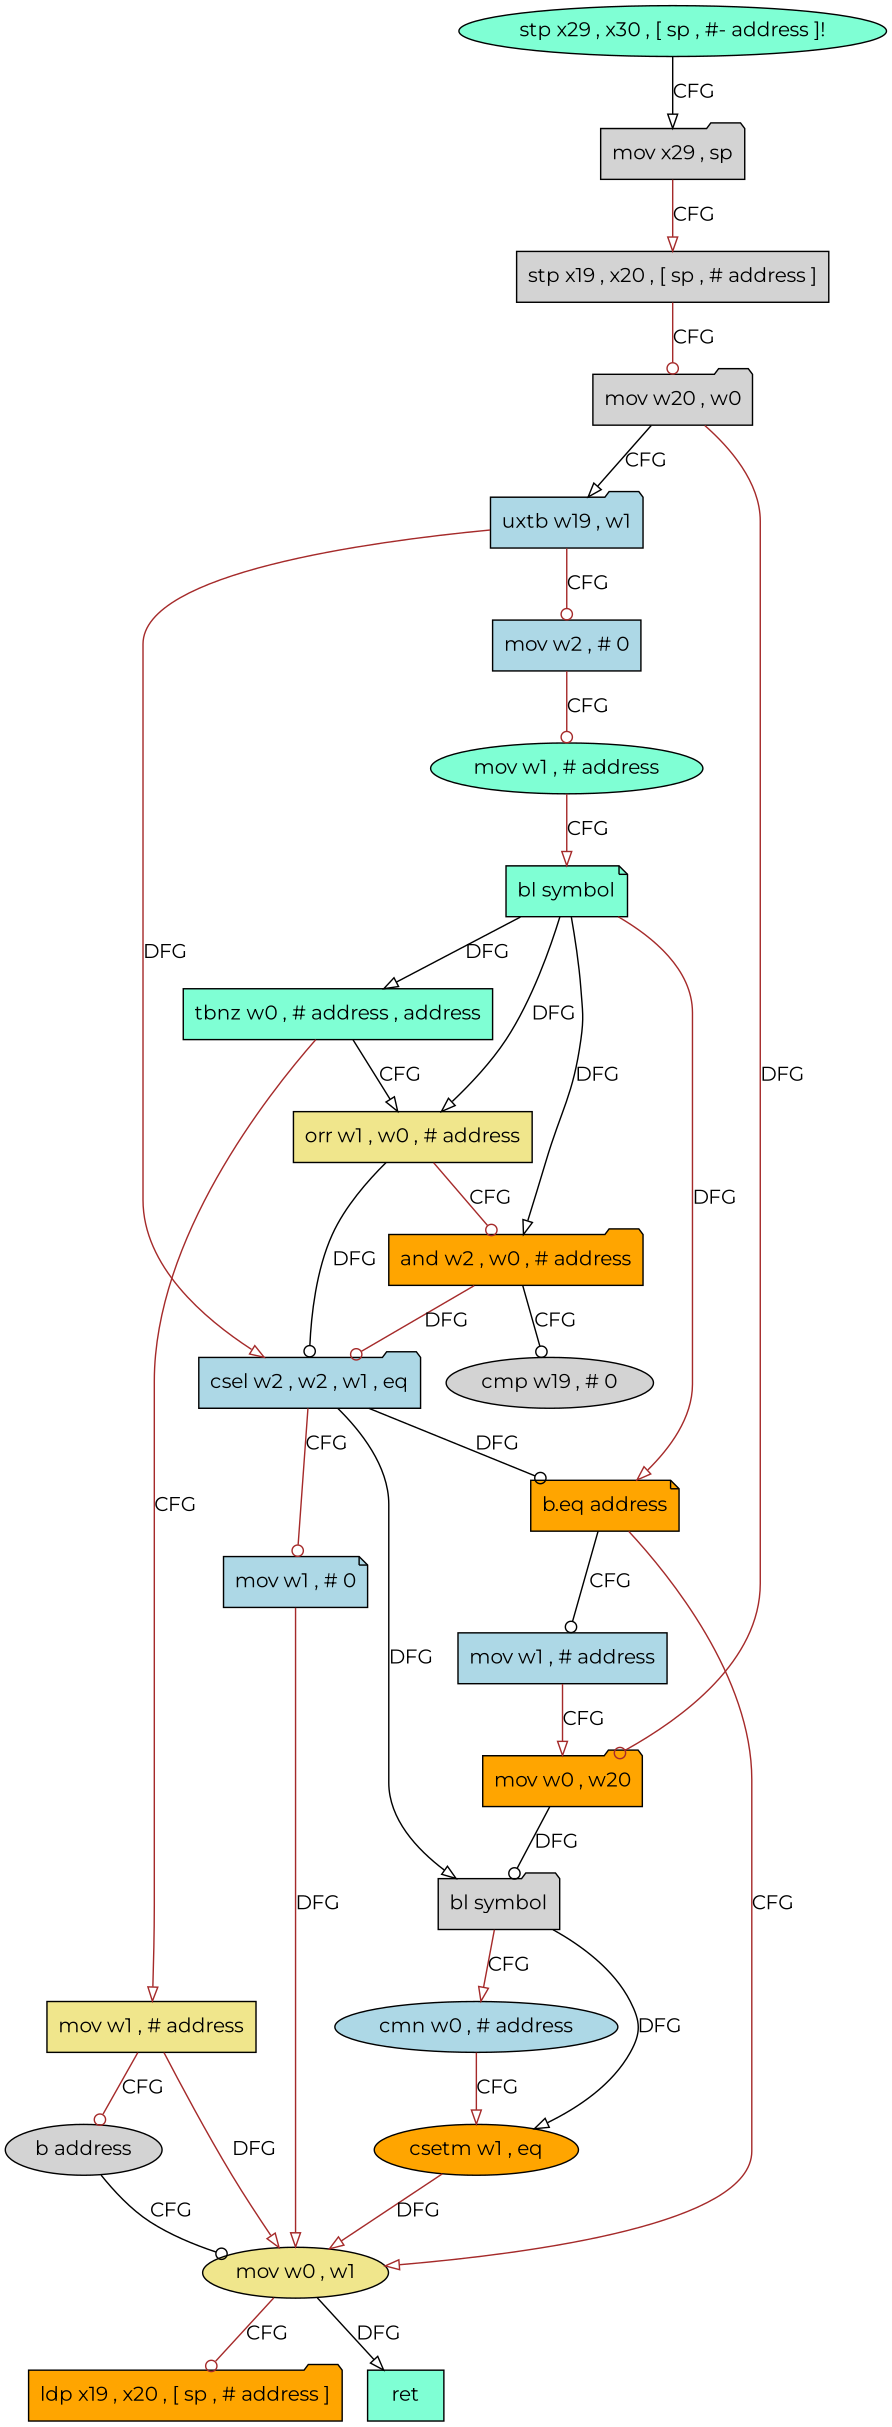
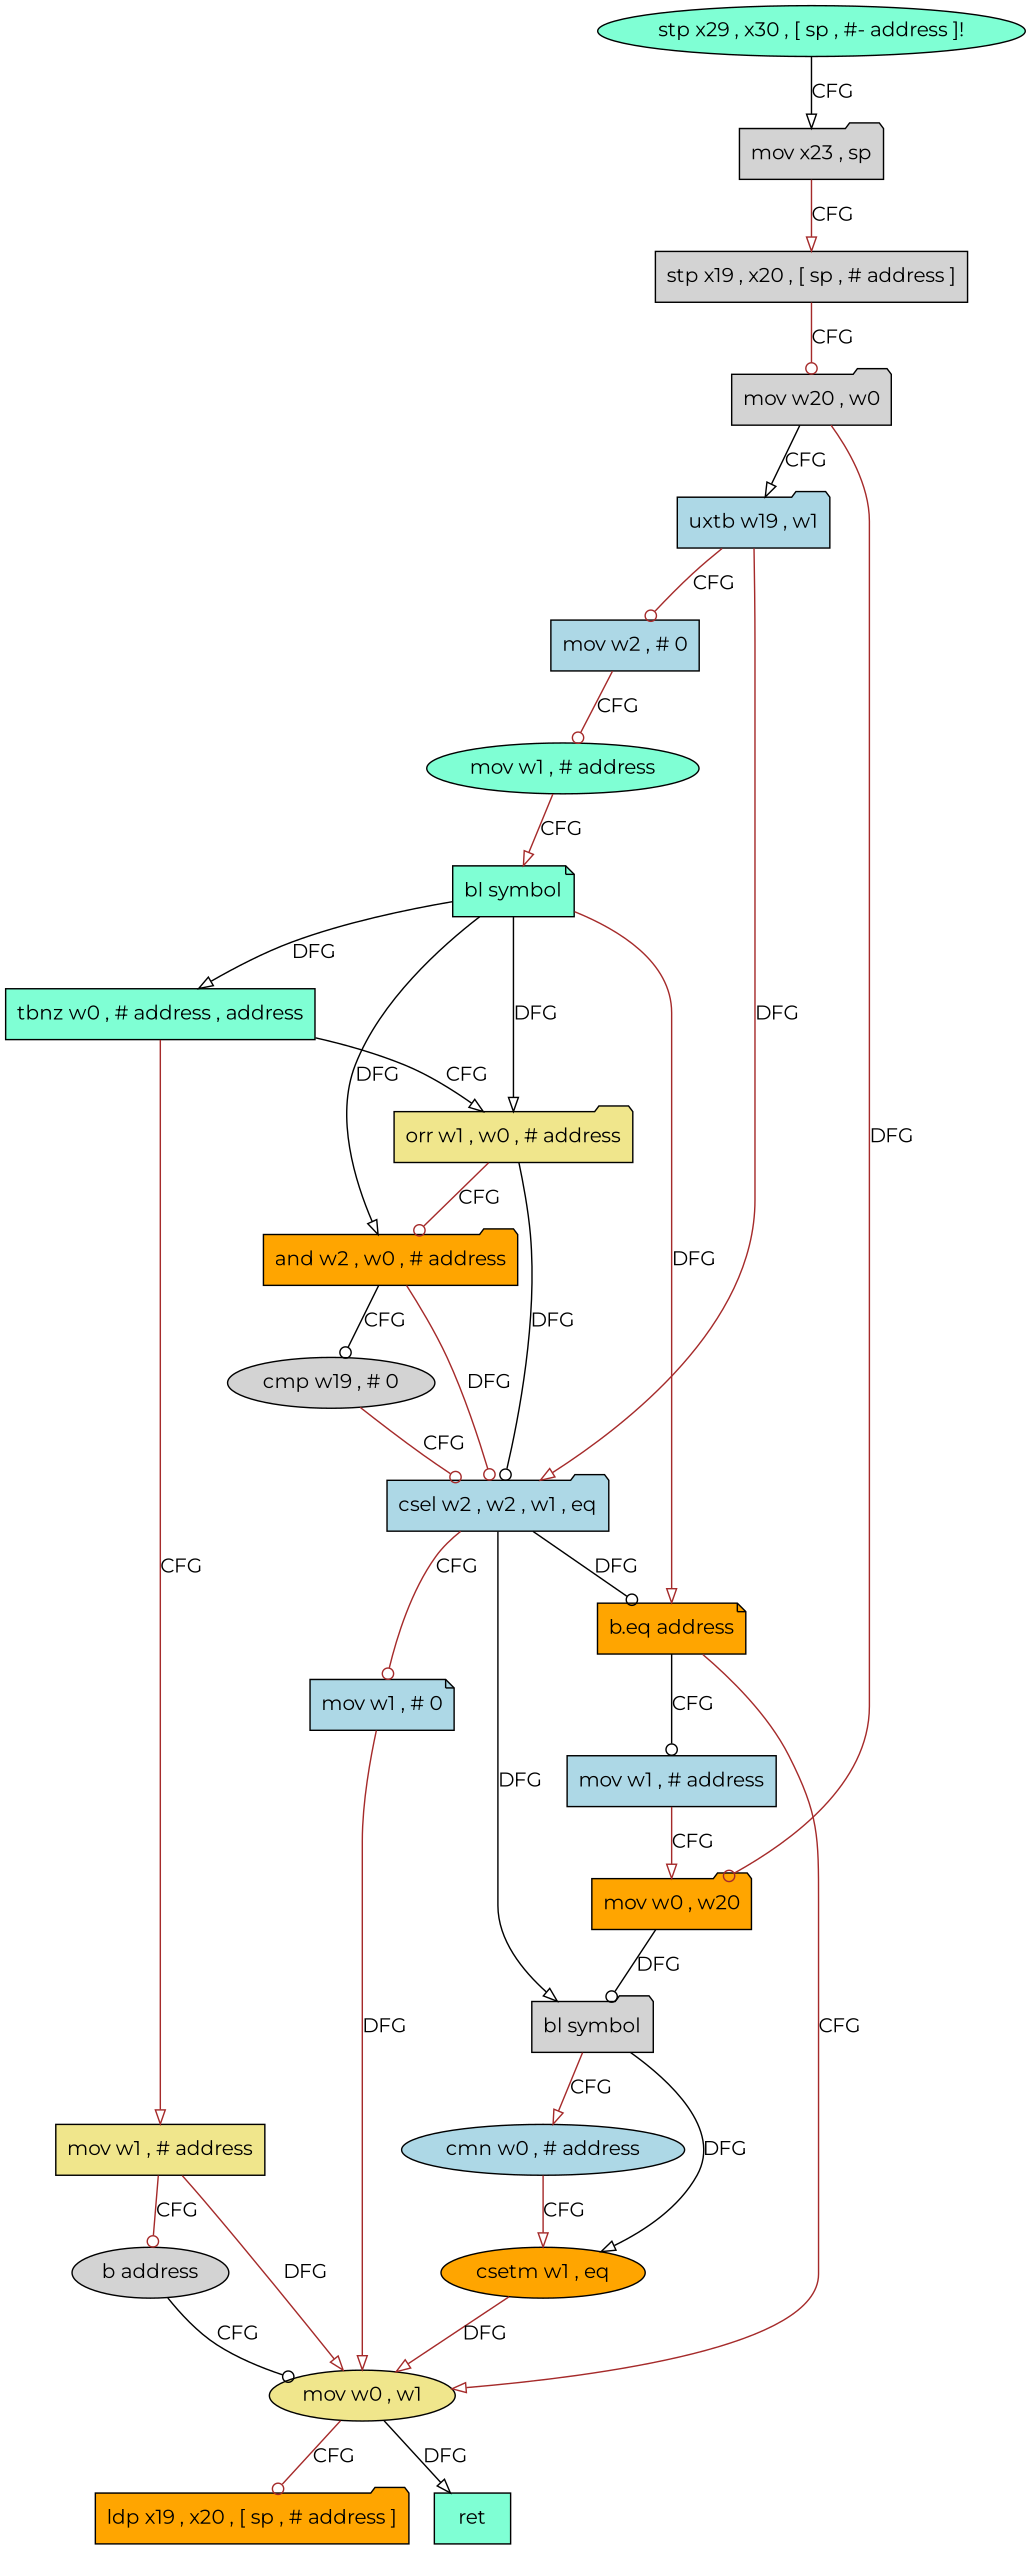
node "mov x29 , sp": label "mov x29 , sp" -> "mov x23 , sp"
node "orr w1 , w0 , # address": shape box -> folder
edge "cmp w19 , # 0" -> "csel w2 , w2 , w1 , eq": added, label "CFG"
